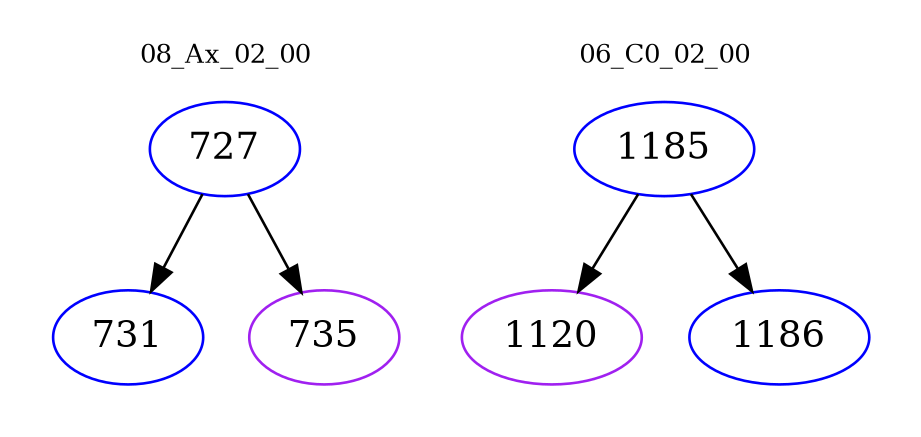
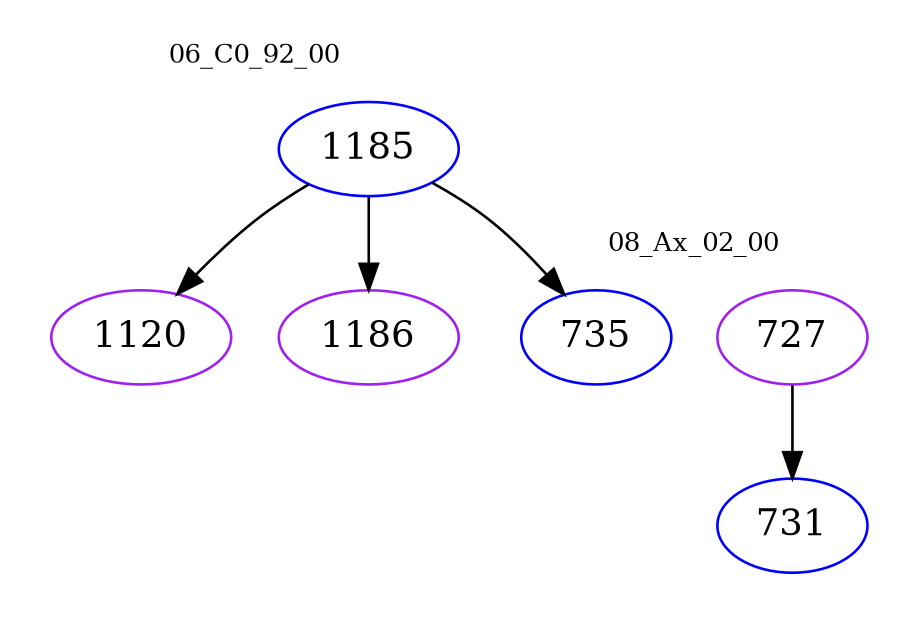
cluster "06_C0_02_00": label "06_C0_02_00" -> "06_C0_92_00"
node "727": color blue -> purple
edge "727" -> "735": now "1185" -> "735"
node "735": color purple -> blue
node "1186": color blue -> purple
